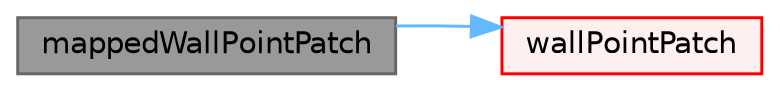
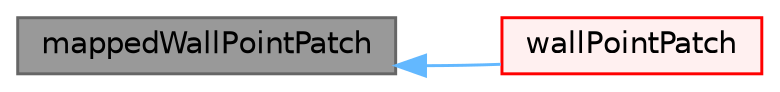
edge "mappedWallPointPatch" -> "wallPointPatch": reversed
